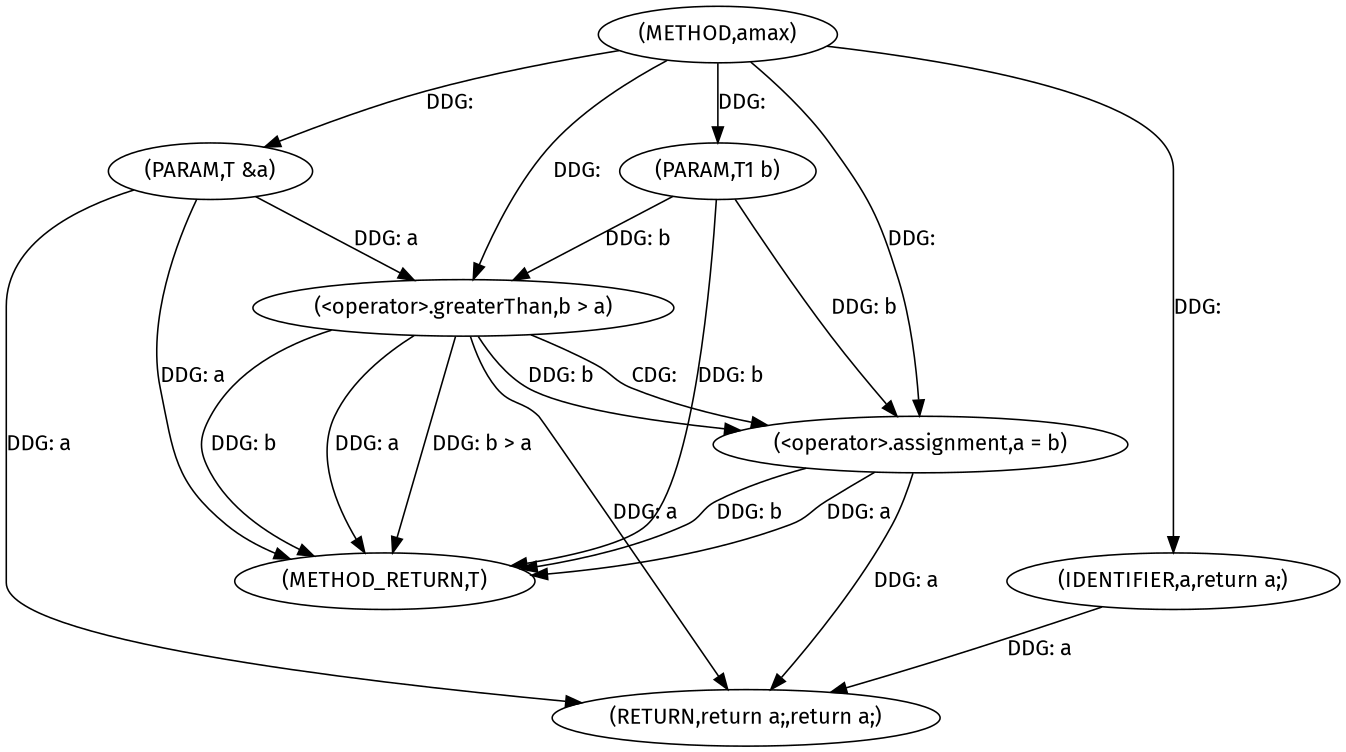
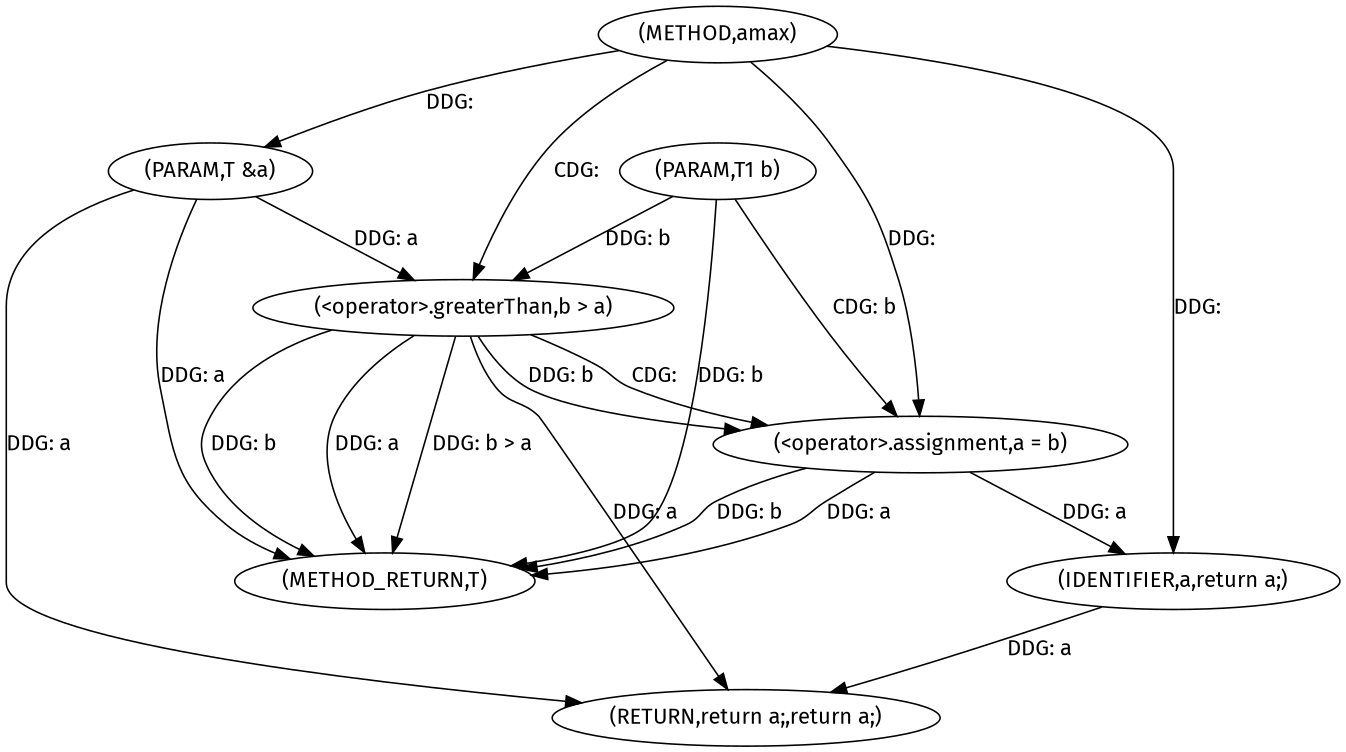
edge "(METHOD,amax)" -> "(PARAM,T1 b)": removed, label "DDG:"
edge "(METHOD,amax)" -> "(<operator>.greaterThan,b > a)": label "DDG: " -> "CDG: "
edge "(PARAM,T1 b)" -> "(<operator>.assignment,a = b)": label "DDG: b" -> "CDG: b"
edge "(<operator>.assignment,a = b)" -> "(RETURN,return a;,return a;)": now "(<operator>.assignment,a = b)" -> "(IDENTIFIER,a,return a;)"
